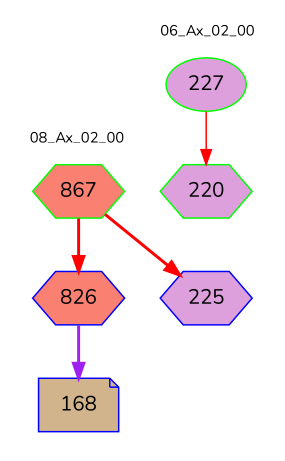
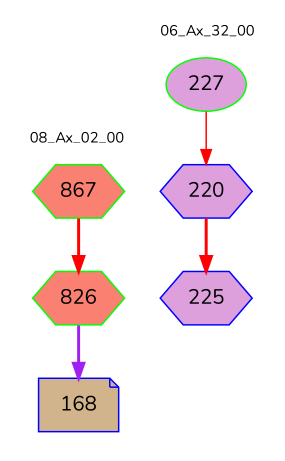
cluster "06_Ax_02_00": label "06_Ax_02_00" -> "06_Ax_32_00"
node "220": color green -> blue
edge "867" -> "225": now "220" -> "225"
node "826": color blue -> green
